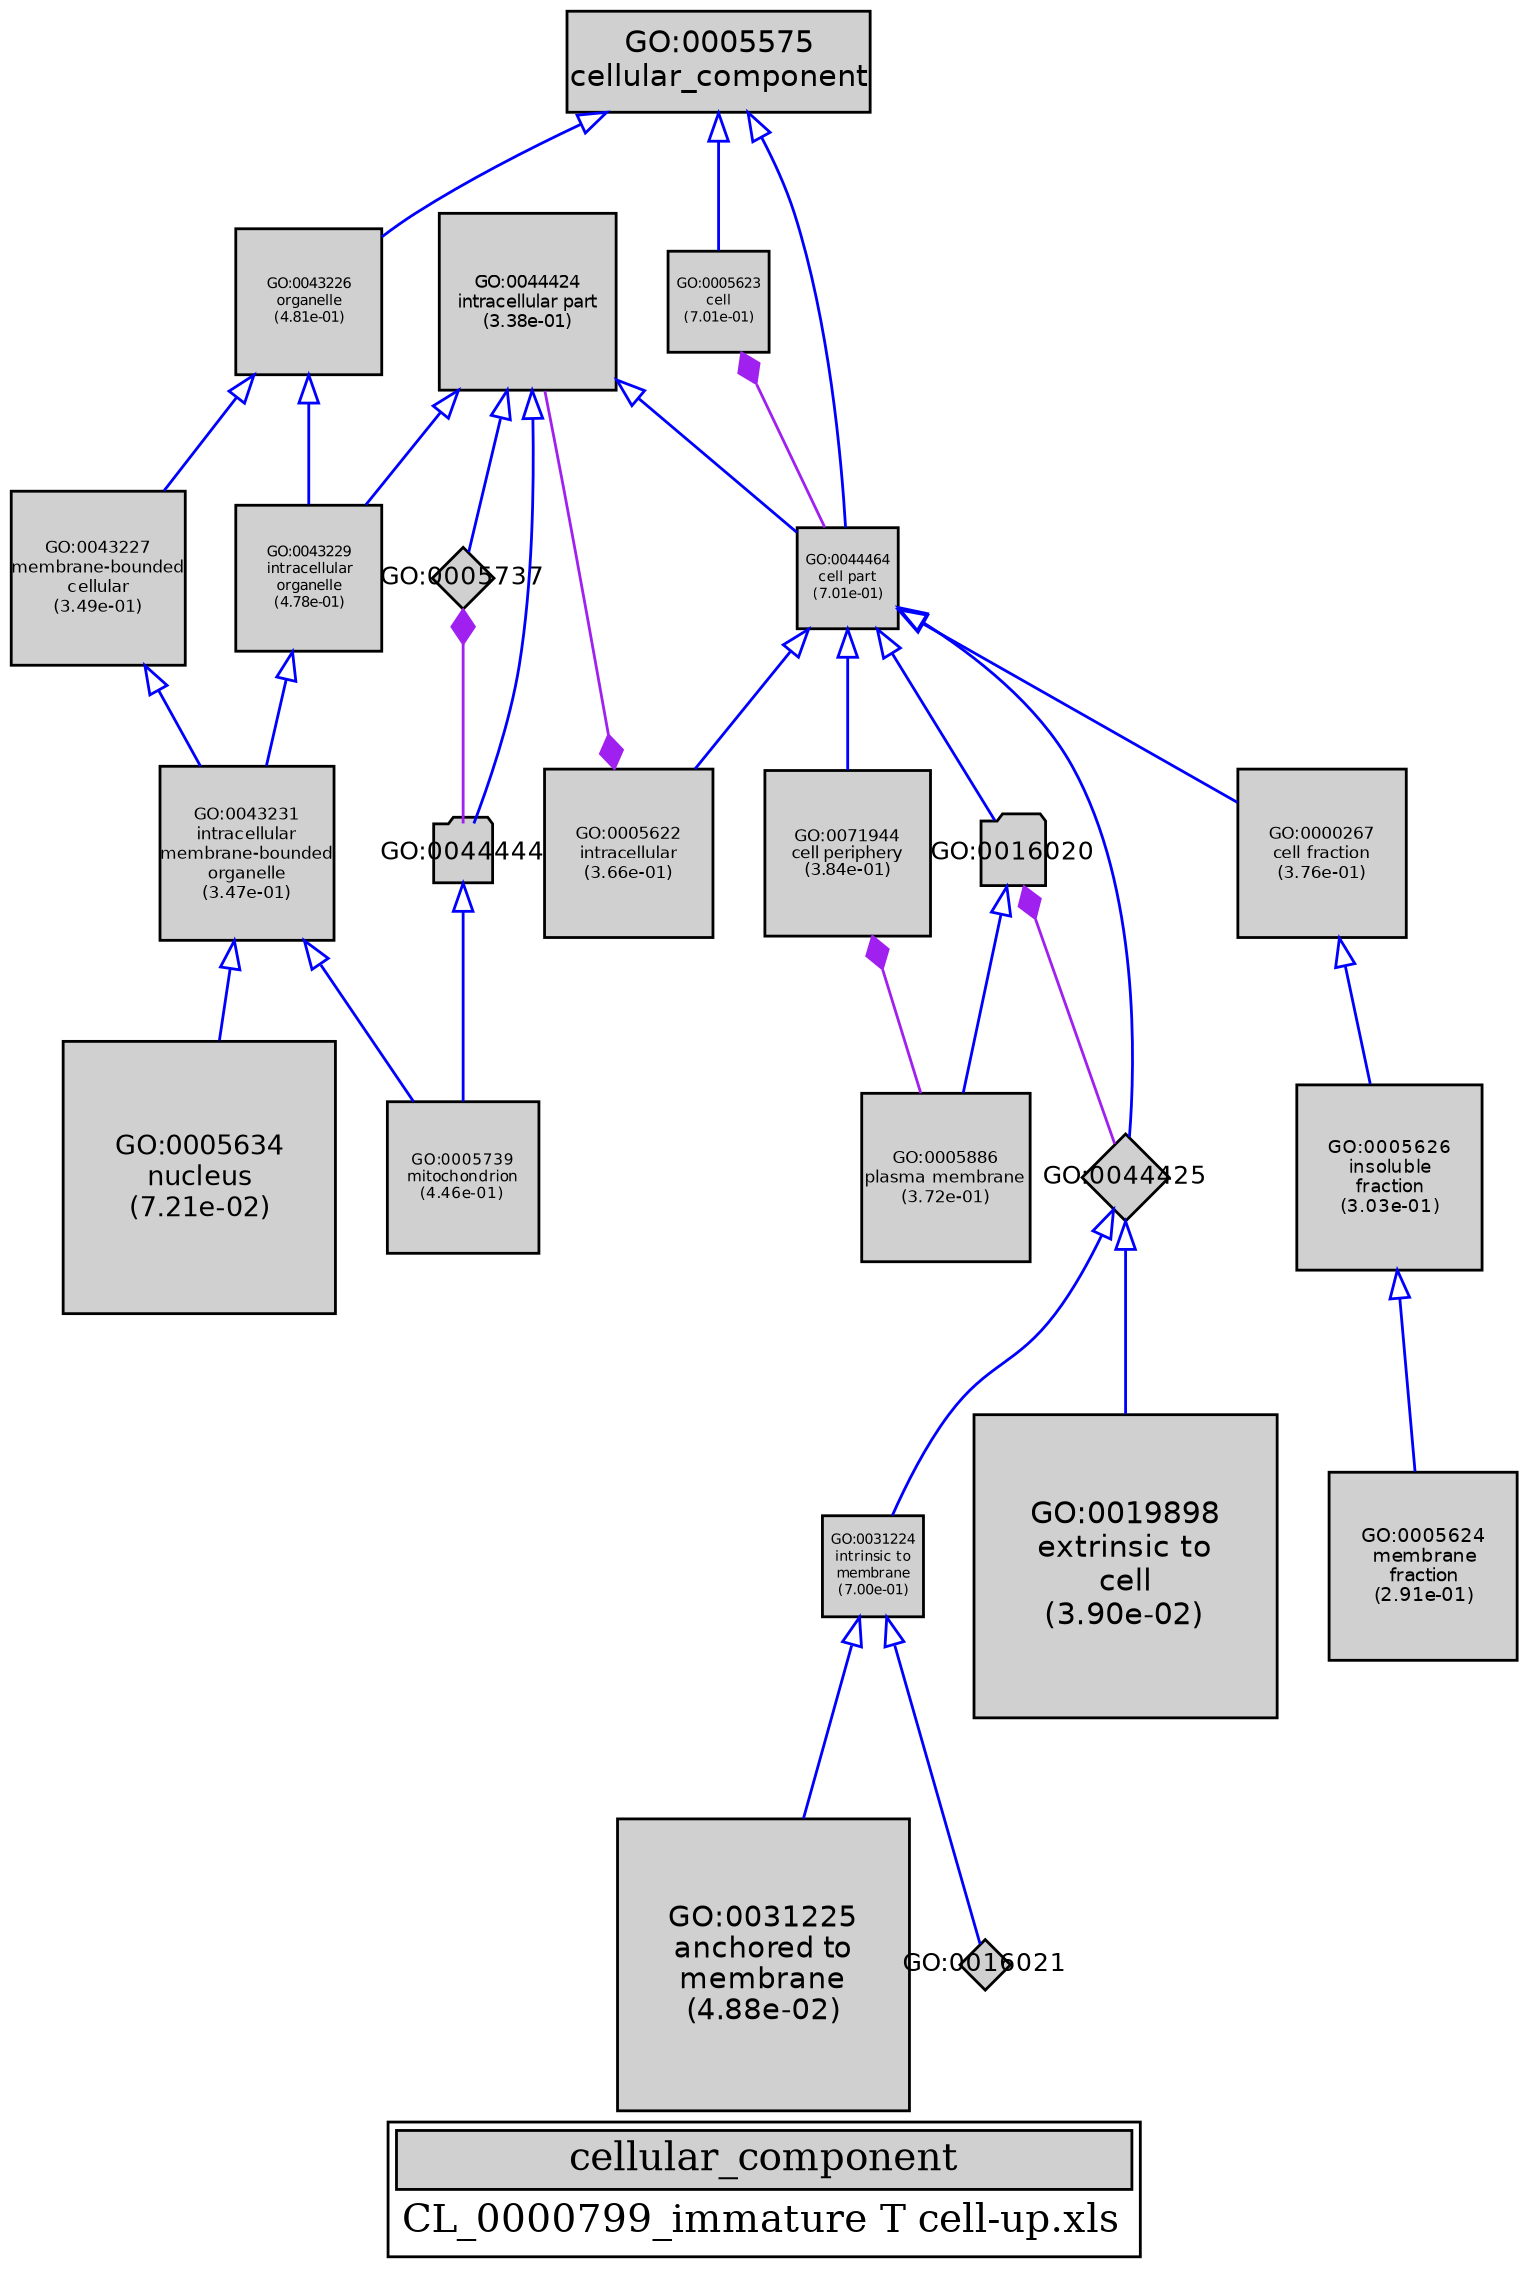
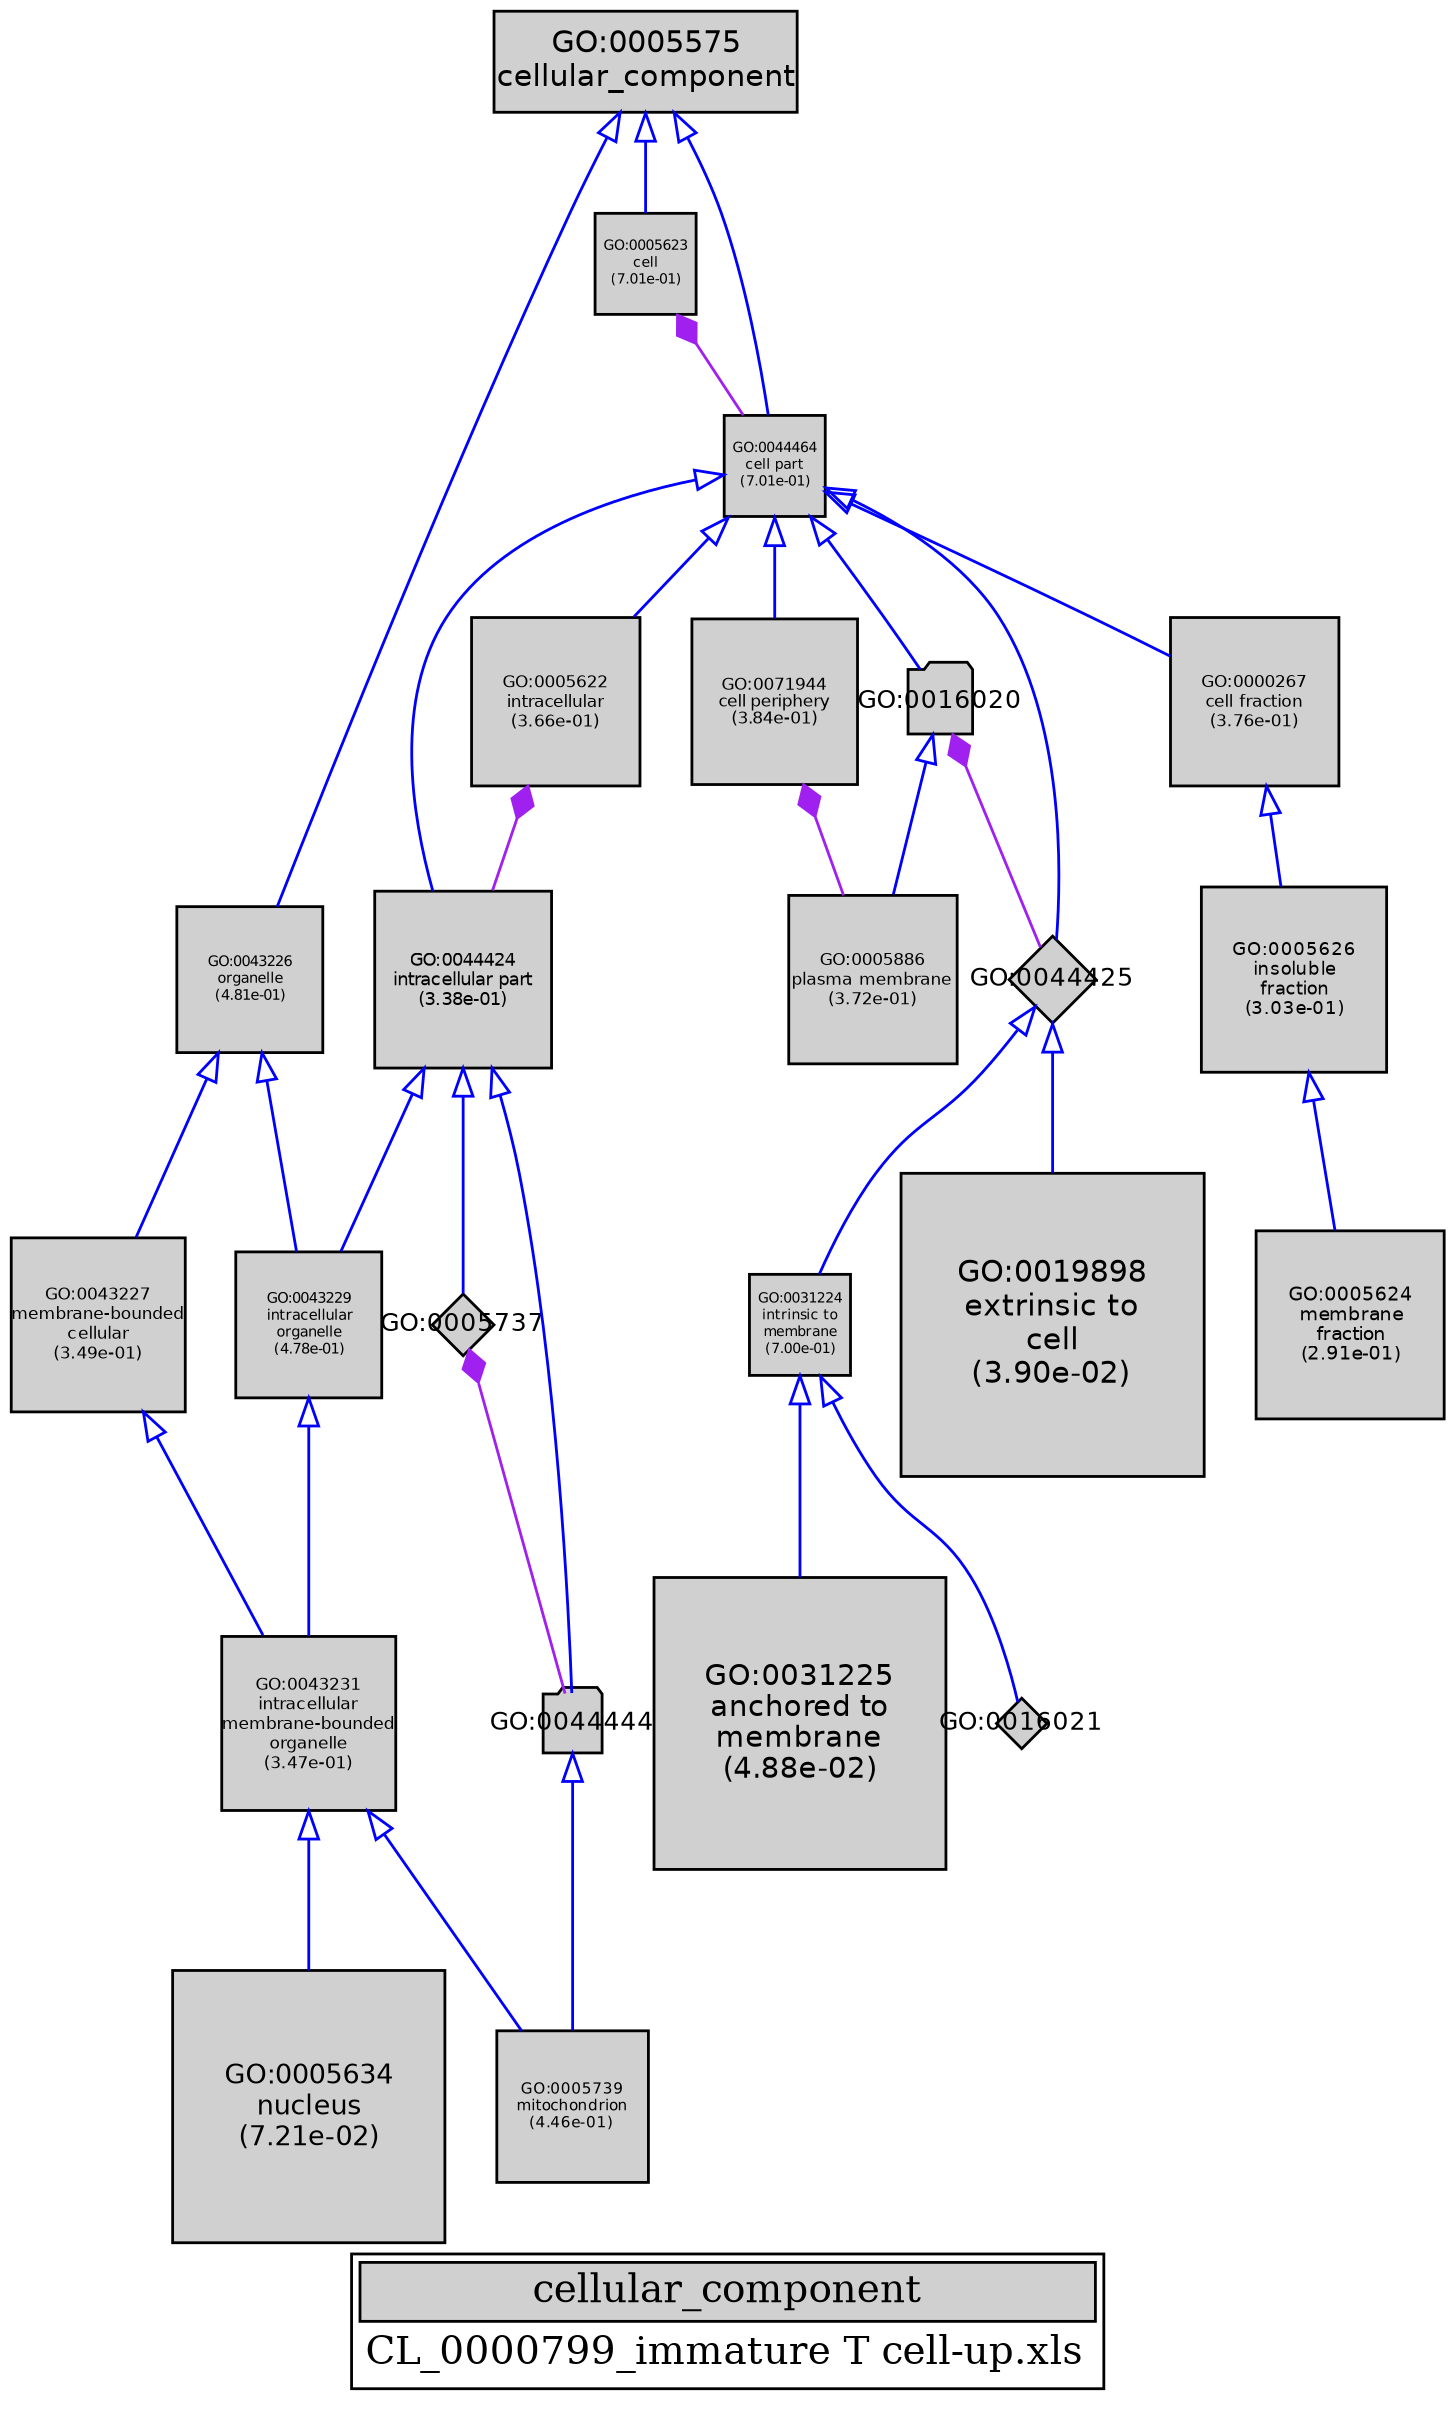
edge "GO:0044464" -> "GO:0044424": reversed
